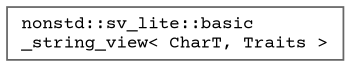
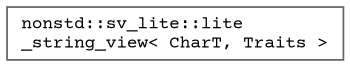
node "nonstd::sv_lite::basic _string_view< CharT, Traits >": label "nonstd::sv_lite::basic _string_view< CharT, Traits >" -> "nonstd::sv_lite::lite _string_view< CharT, Traits >"
